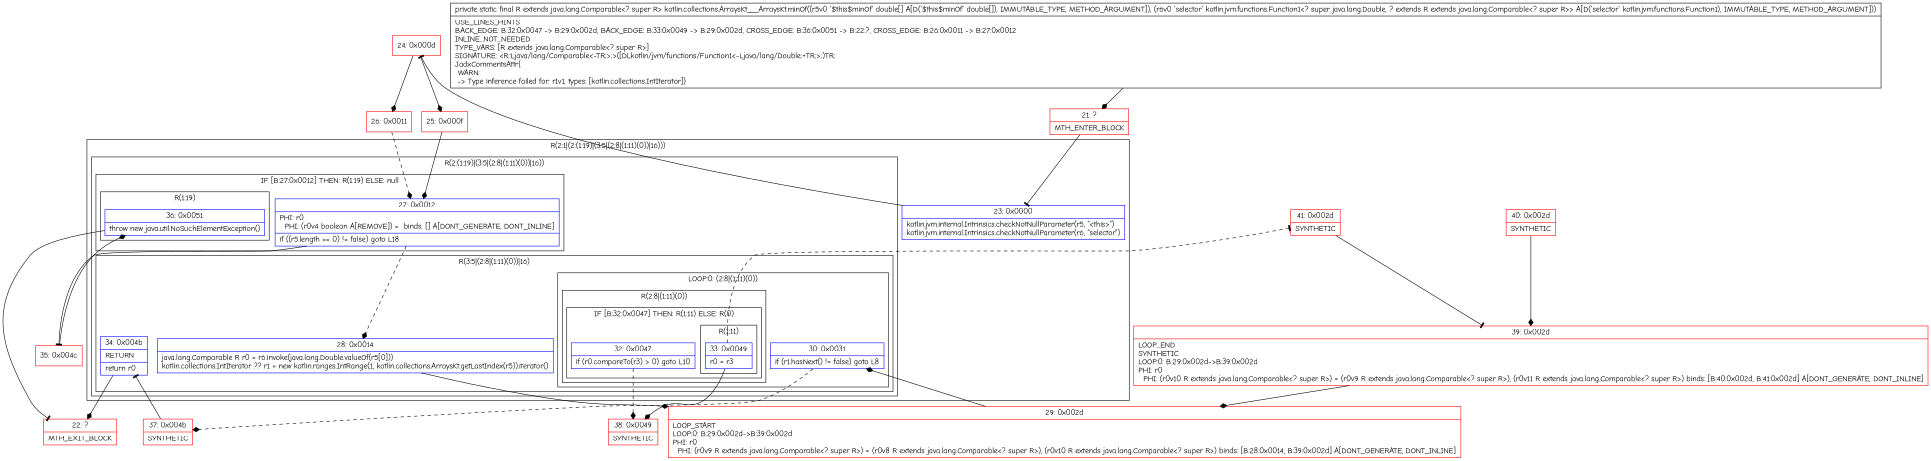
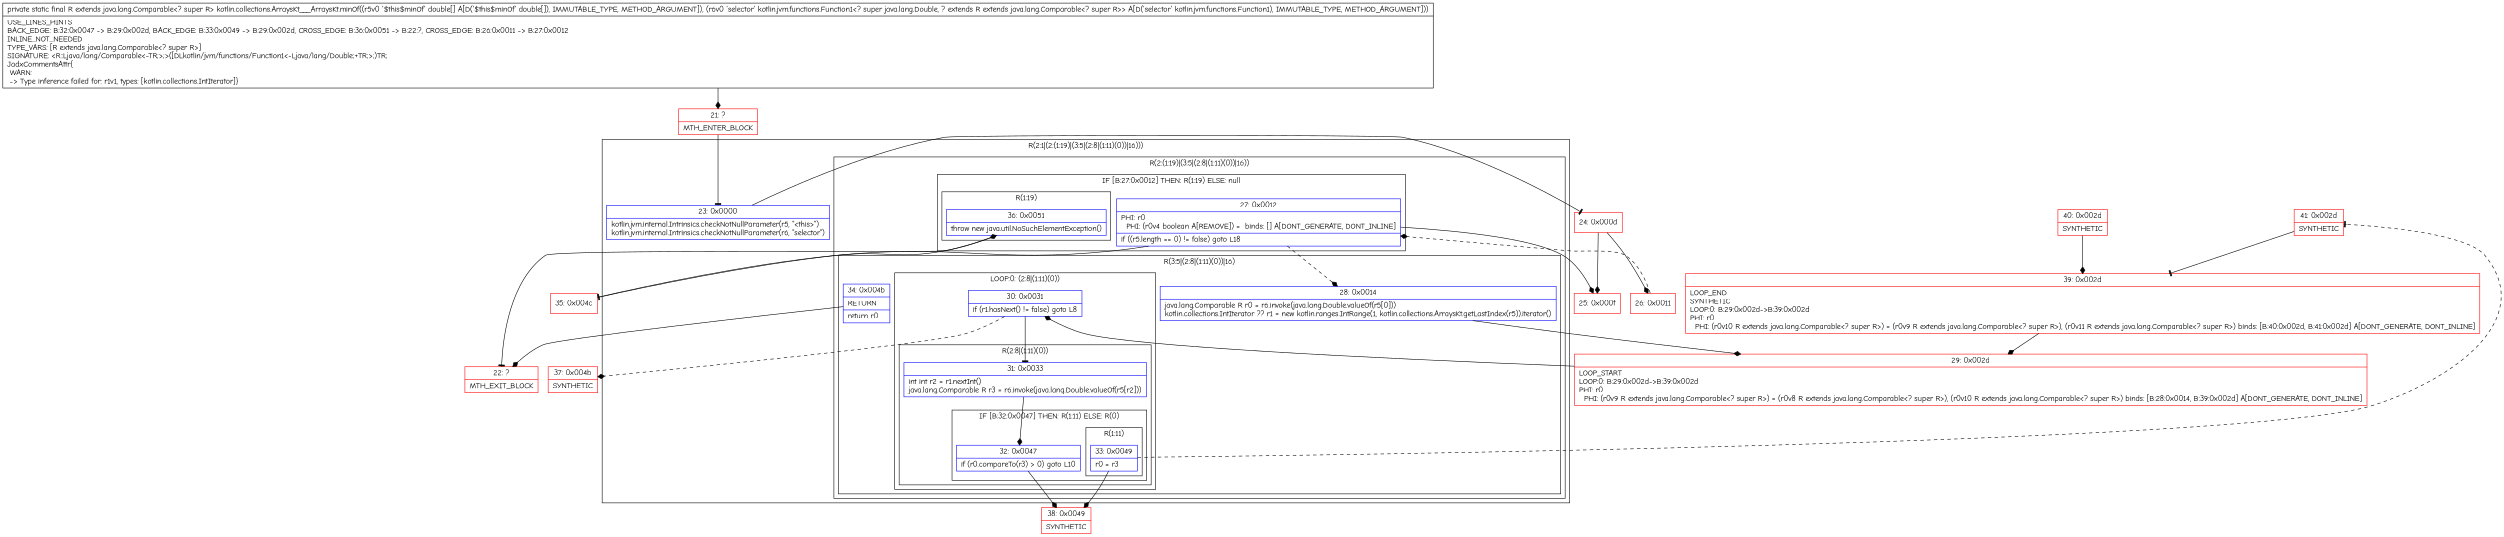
edge "25: 0x000f" -> "27: 0x0012": reversed
node "31: 0x0033": added
edge "32: 0x0047" -> "38: 0x0049": style dashed -> solid
edge "37: 0x004b" -> "34: 0x004b": removed
